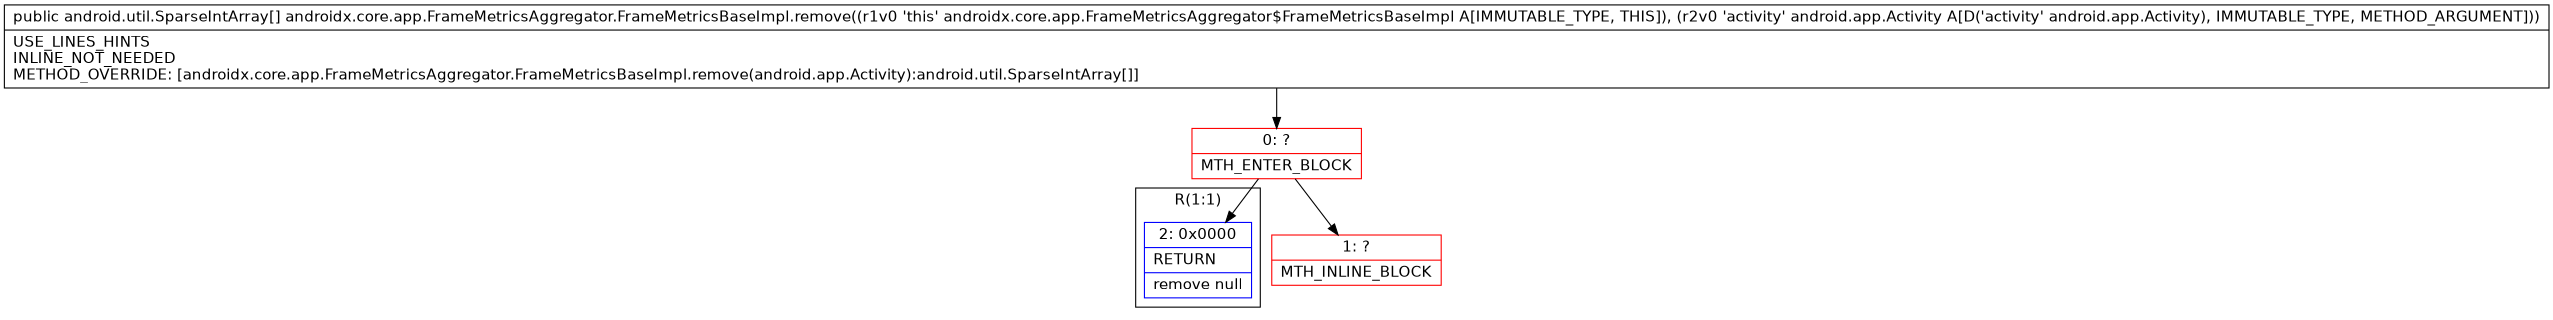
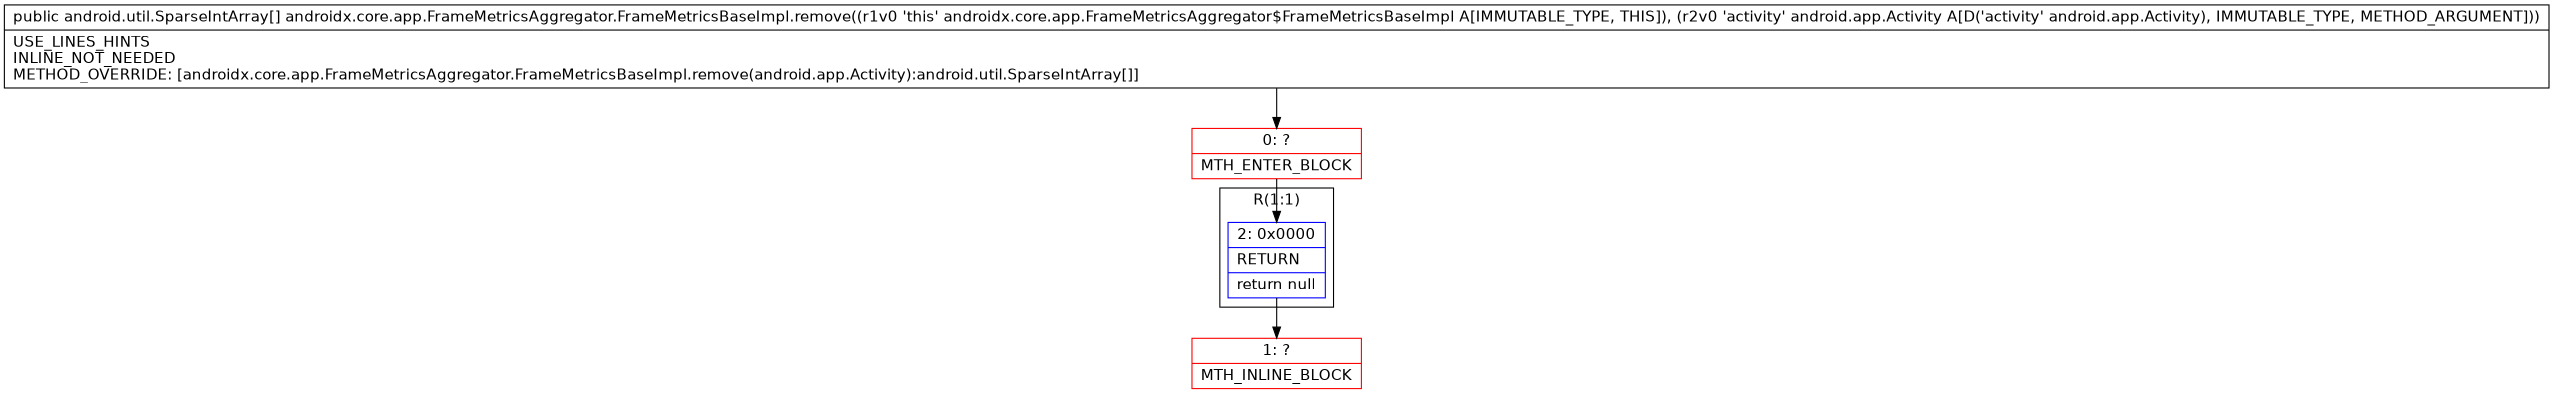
edge "0: ?" -> "1: ?": now "2: 0x0000" -> "1: ?"
node "2: 0x0000": text "remove null" -> "return null"
